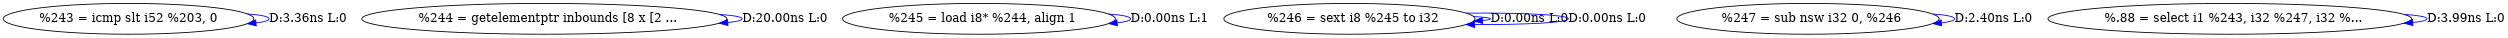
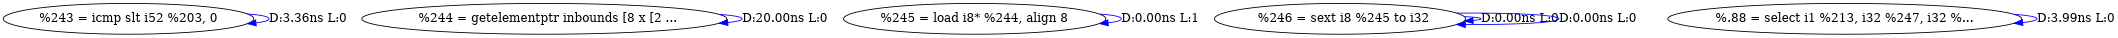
node "%245 = load i8* %244, align 1": label "%245 = load i8* %244, align 1" -> "%245 = load i8* %244, align 8"
node "%247 = sub nsw i32 0, %246": removed
node "%.88 = select i1 %243, i32 %247, i32 %...": label "%.88 = select i1 %243, i32 %247, i32 %..." -> "%.88 = select i1 %213, i32 %247, i32 %..."
